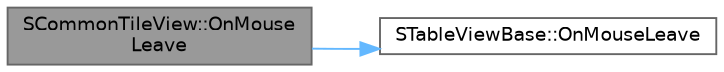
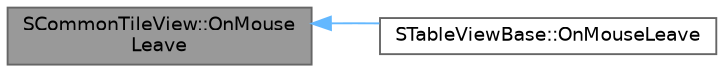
edge "SCommonTileView::OnMouse Leave" -> "STableViewBase::OnMouseLeave": reversed
